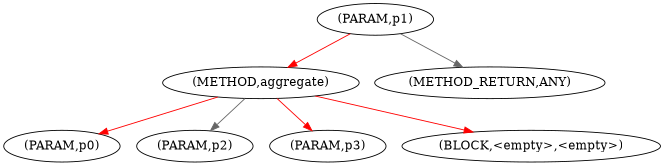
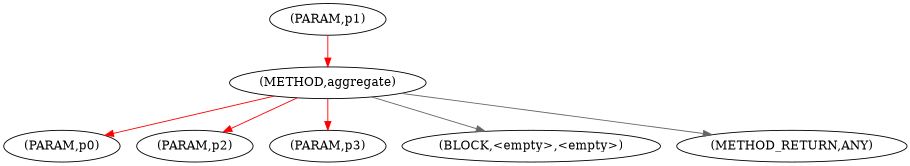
edge "(PARAM,p1)" -> "(METHOD_RETURN,ANY)": now "(METHOD,aggregate)" -> "(METHOD_RETURN,ANY)"
edge "(METHOD,aggregate)" -> "(PARAM,p2)": color gray40 -> red
edge "(METHOD,aggregate)" -> "(BLOCK,<empty>,<empty>)": color red -> gray40
